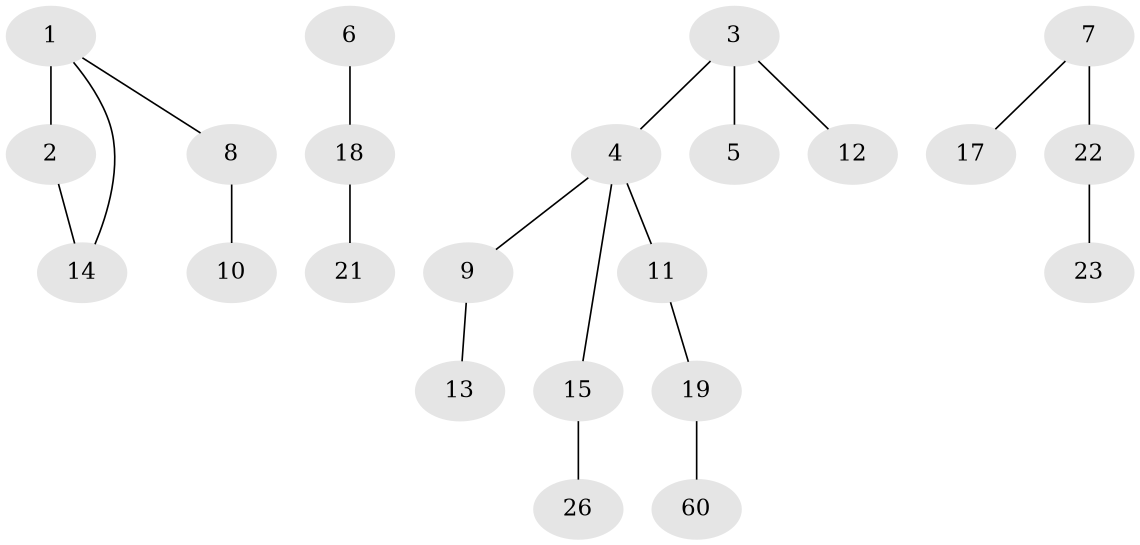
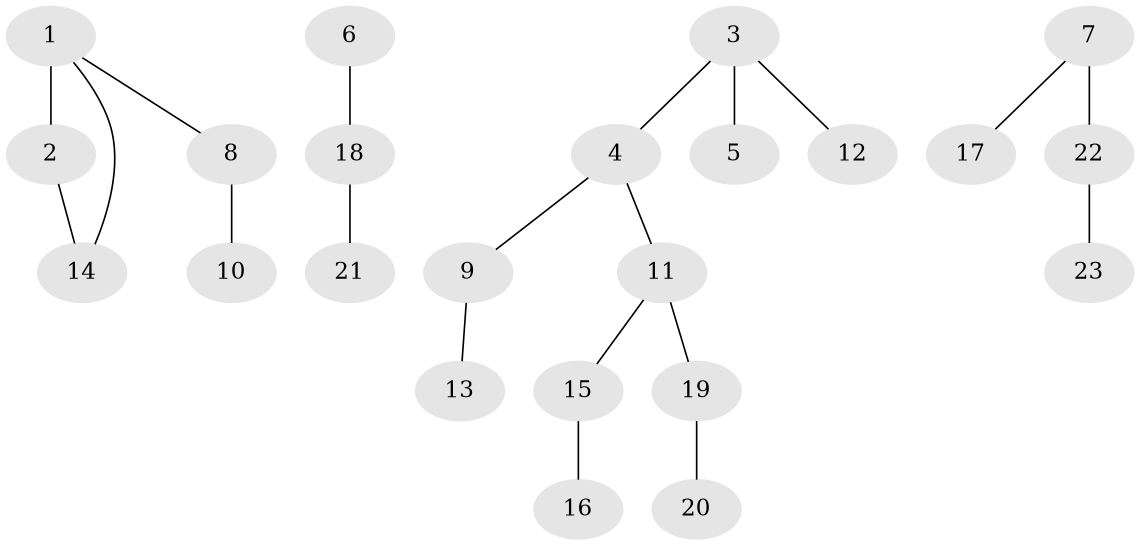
edge "4" -- "15": now "11" -- "15"
node "26": label "26" -> "16"
node "60": label "60" -> "20"
